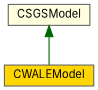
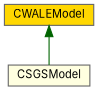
edge "CWALEModel" -> "CSGSModel": reversed
